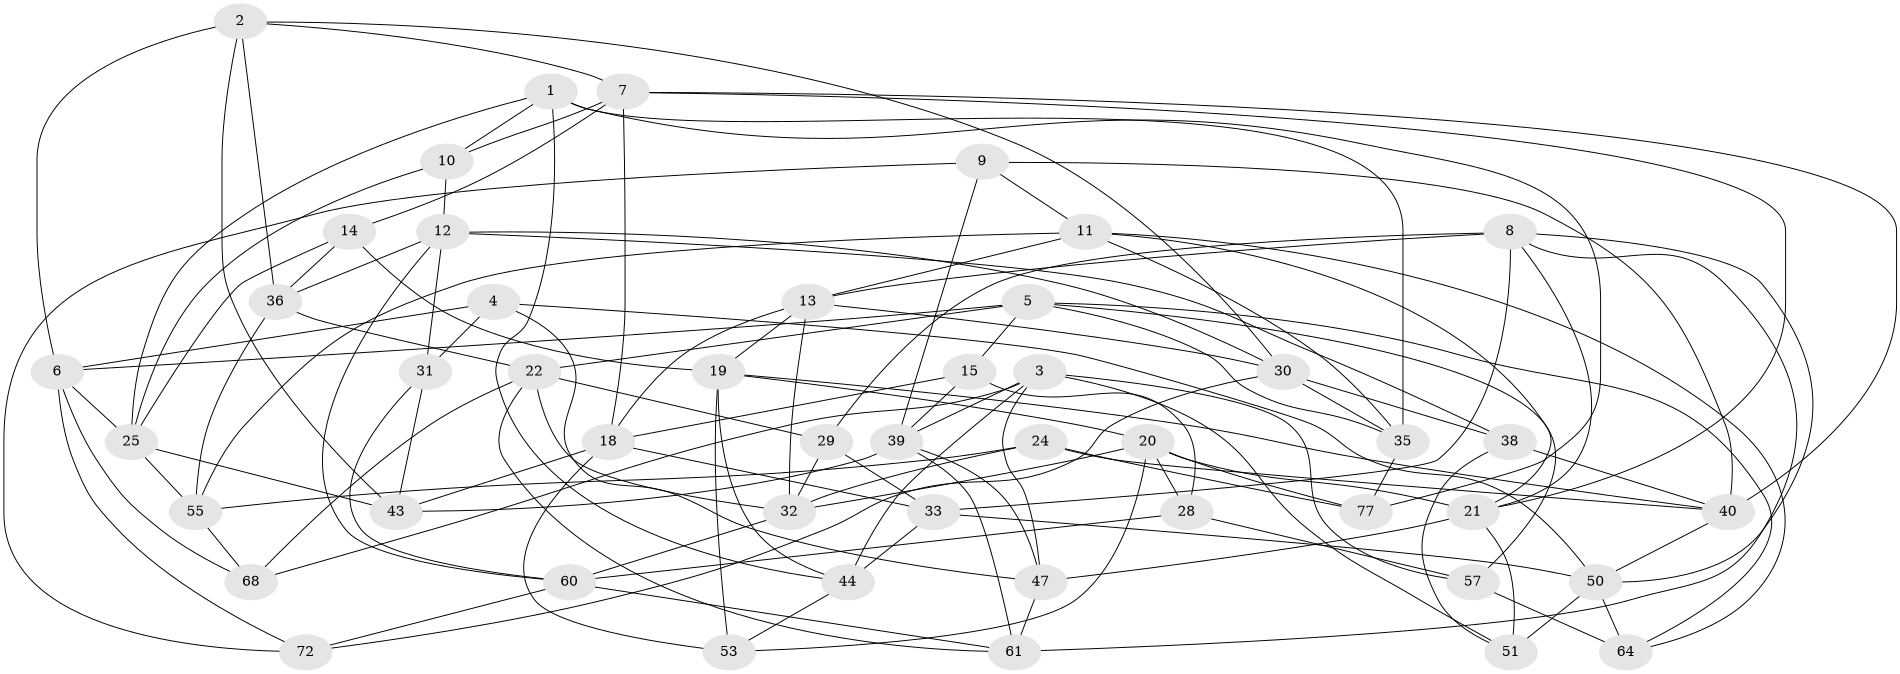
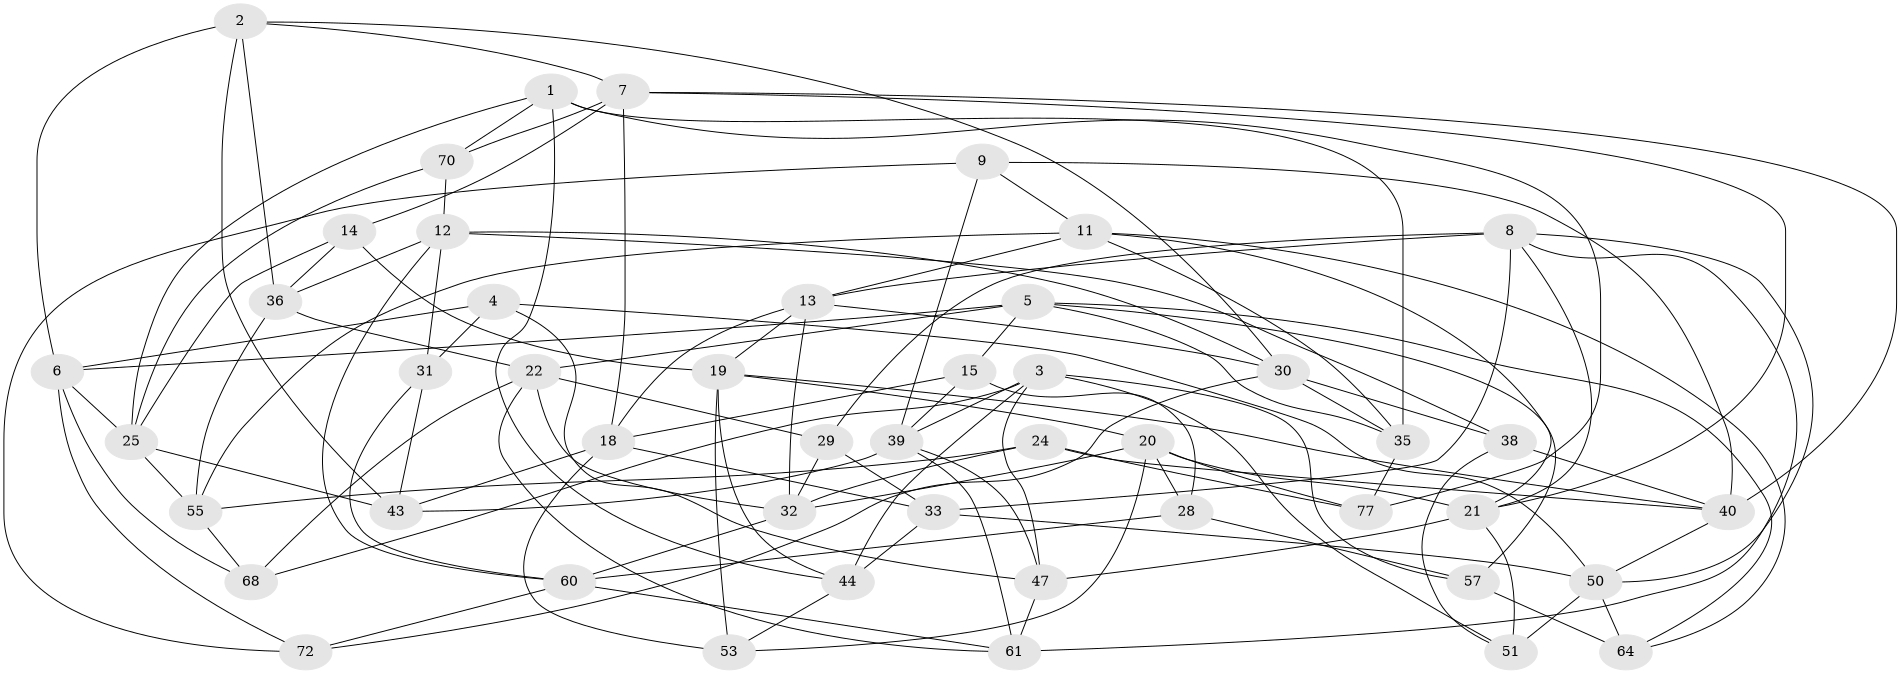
node "10": label "10" -> "70"
